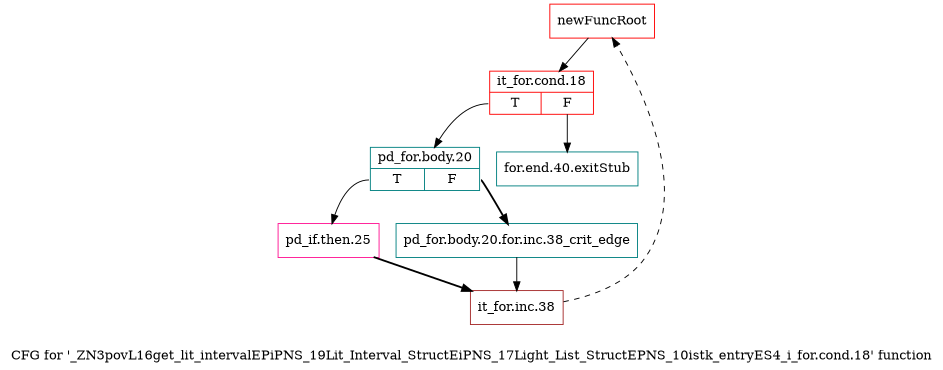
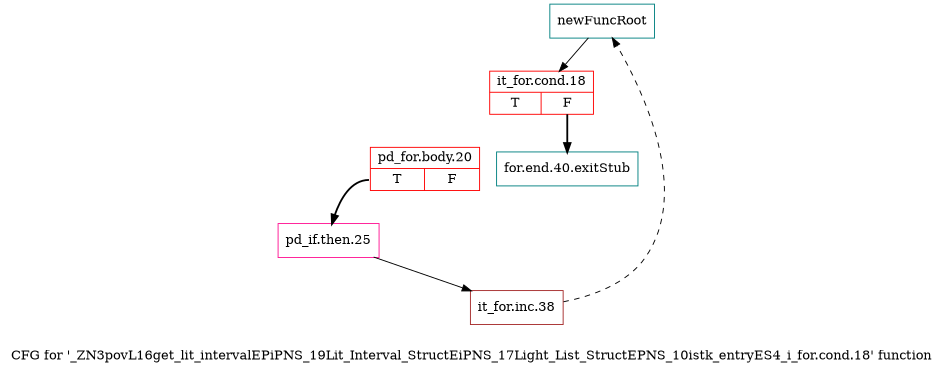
node "newFuncRoot": color red -> teal
edge "it_for.cond.18" -> "pd_for.body.20": removed
edge "it_for.cond.18" -> "for.end.40.exitStub": style solid -> bold
node "pd_for.body.20": color teal -> red
edge "pd_for.body.20" -> "pd_if.then.25": style solid -> bold
node "pd_for.body.20.for.inc.38_crit_edge": removed
edge "pd_if.then.25" -> "it_for.inc.38": style bold -> solid
